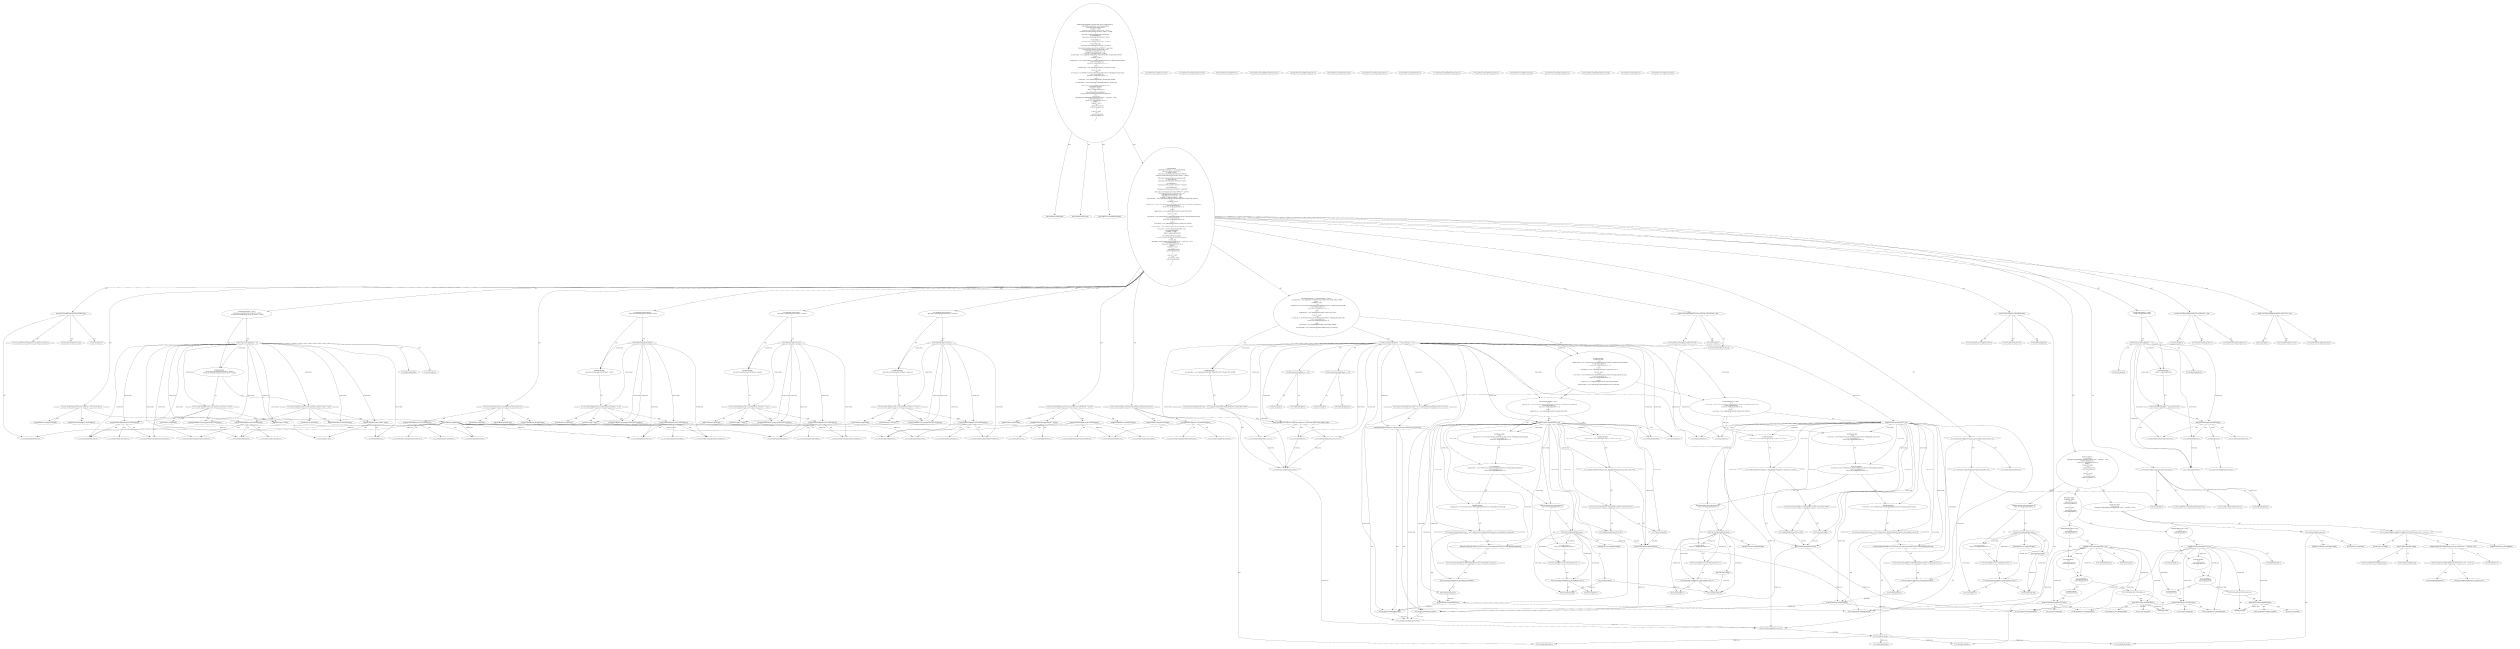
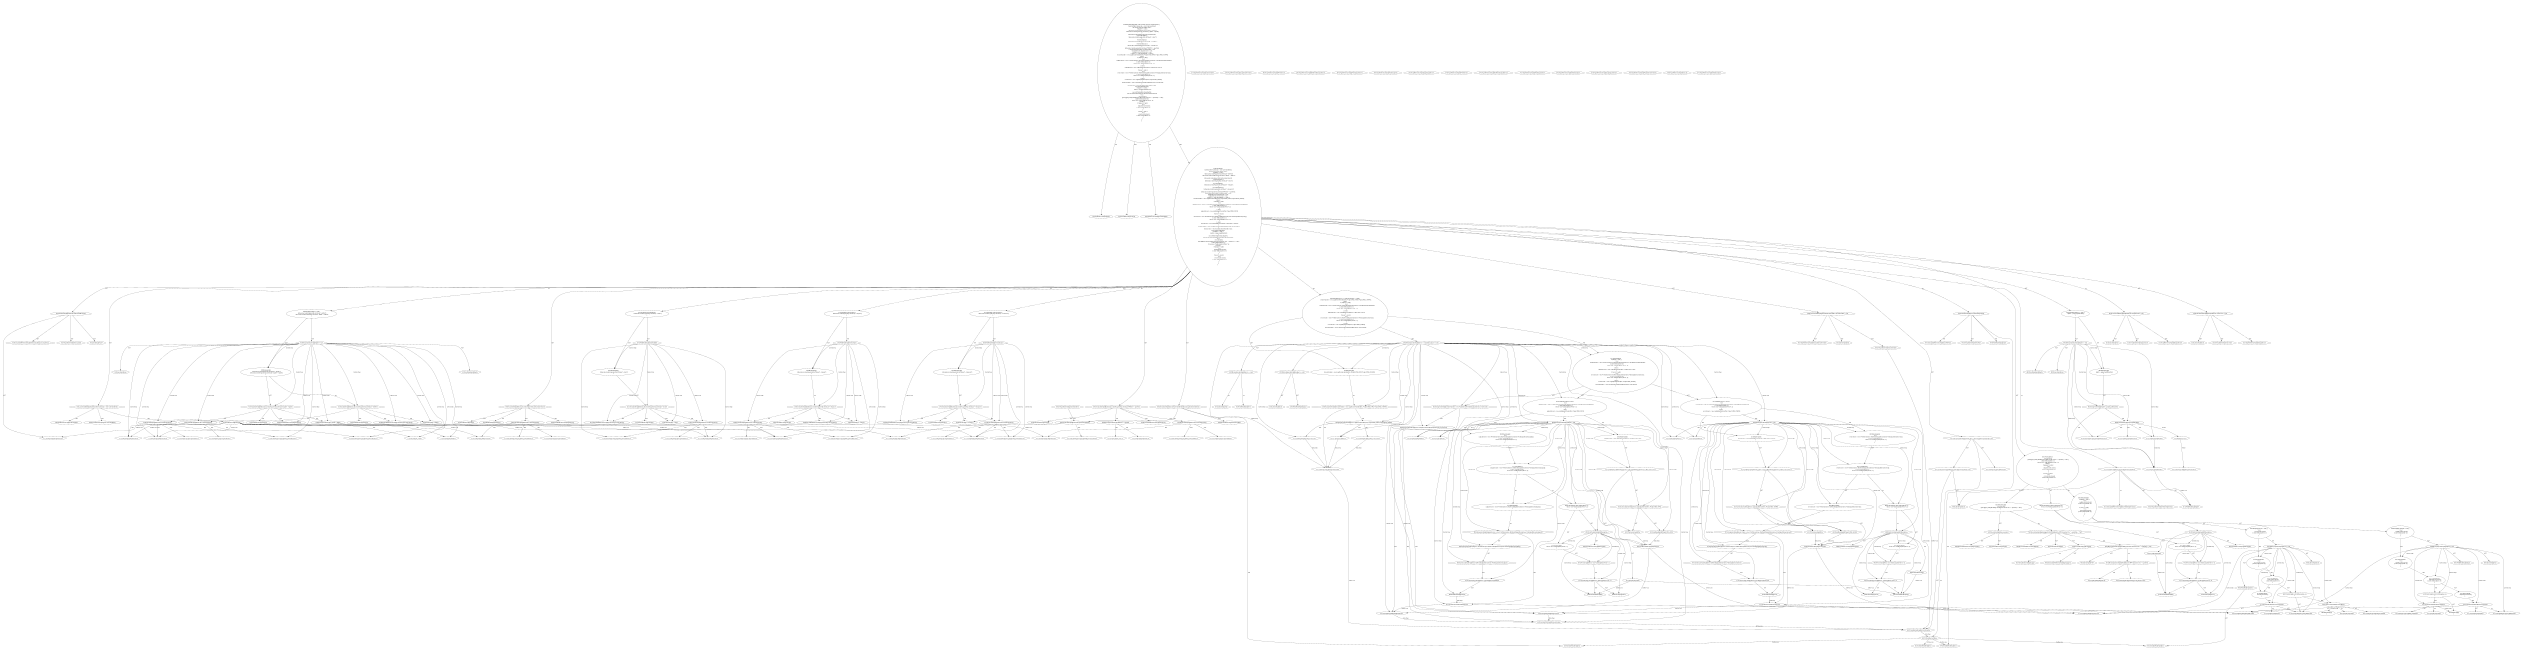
edge "23:CtBinaryOperatorImpl@(error == null) && (output == null)" -> "24:CtFieldReadImpl@Project.MSG_WARN": removed, label "Control Dep"
edge "52:CtInvocationImpl@toExecute.getCommandline()" -> "52:CtVirtualElement@getCommandline": reversed
edge "68:CtCatchImpl@ catch (IOException e) { }" -> "68:CtBlockImpl@{ }": now "68:CtCatchImpl@ catch (IOException e) { }" -> "67:CtExecutableReferenceImpl@close()"
edge "54:CtInvocationImpl@exe.execute()" -> "54:CtVariableReadImpl@exe": now "65:CtFieldReadImpl@error" -> "54:CtVariableReadImpl@exe"
